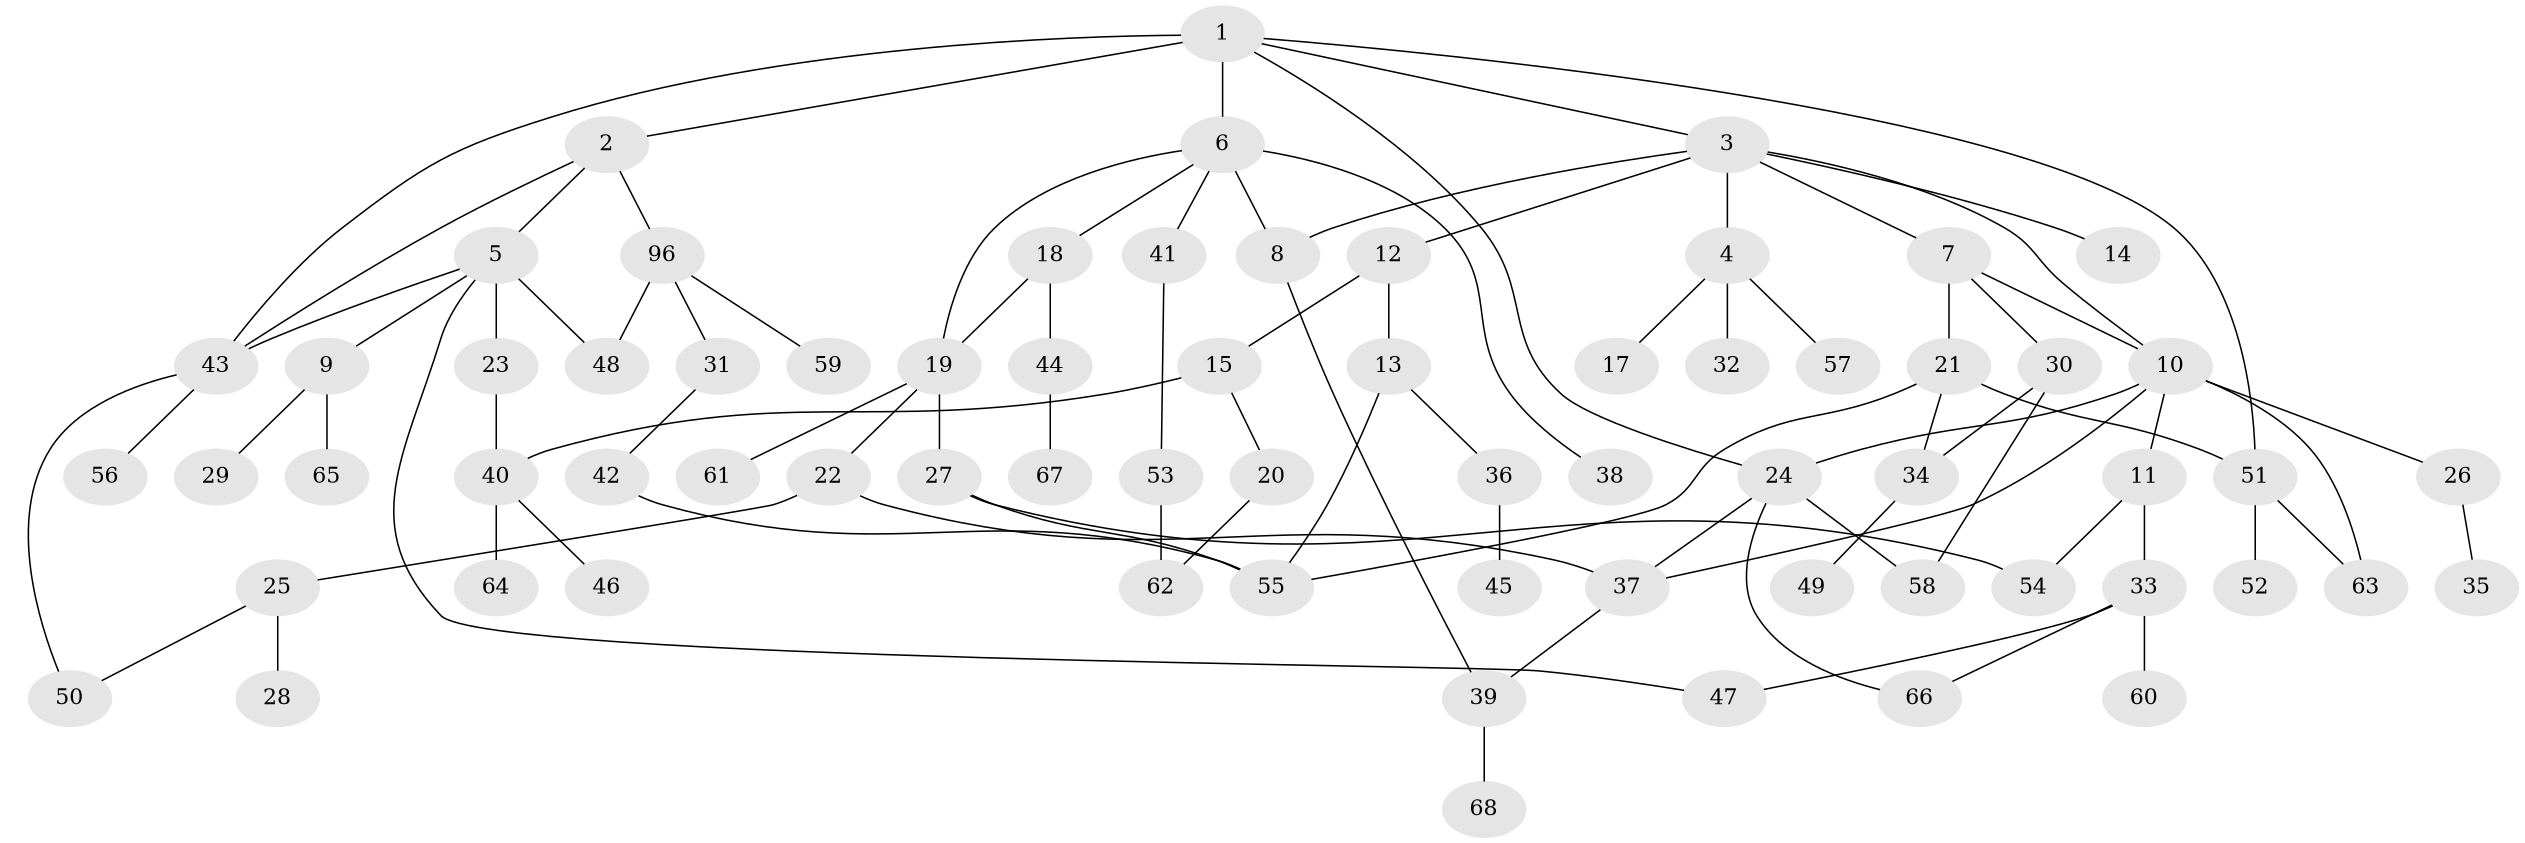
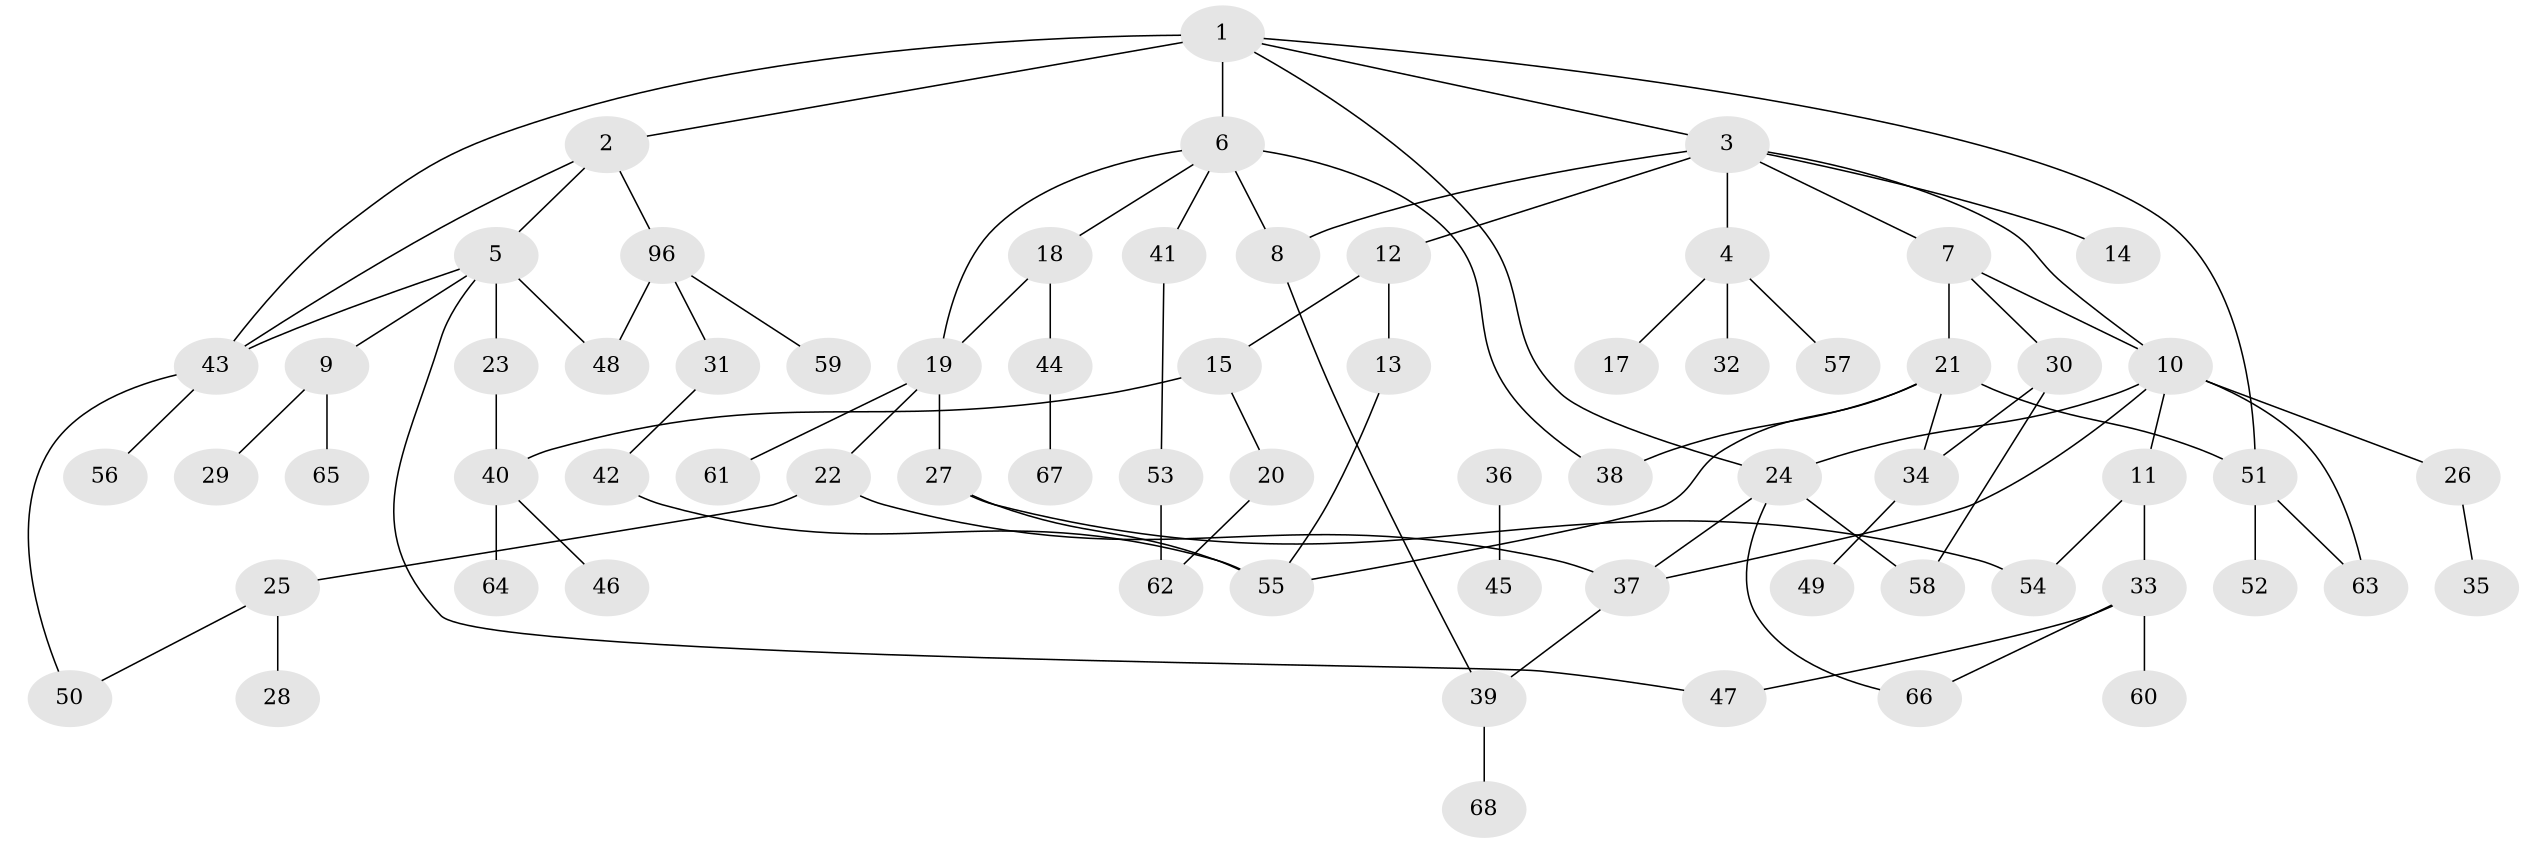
edge "13" -- "36": removed
edge "21" -- "38": added
